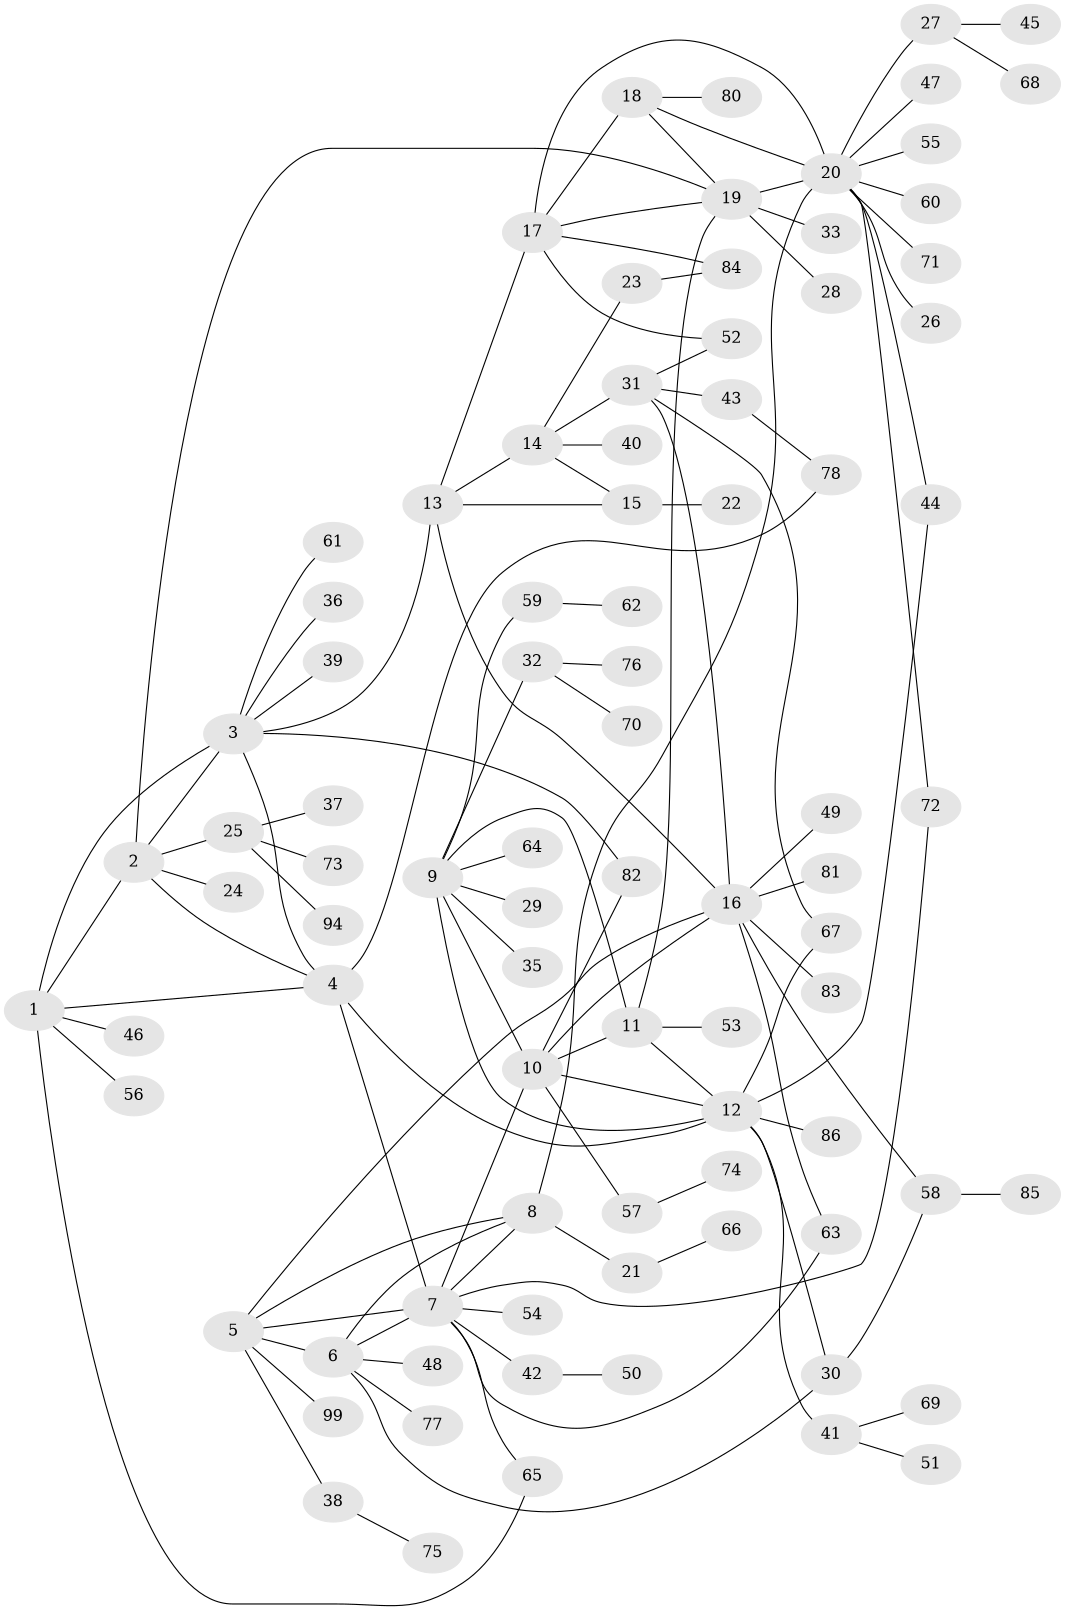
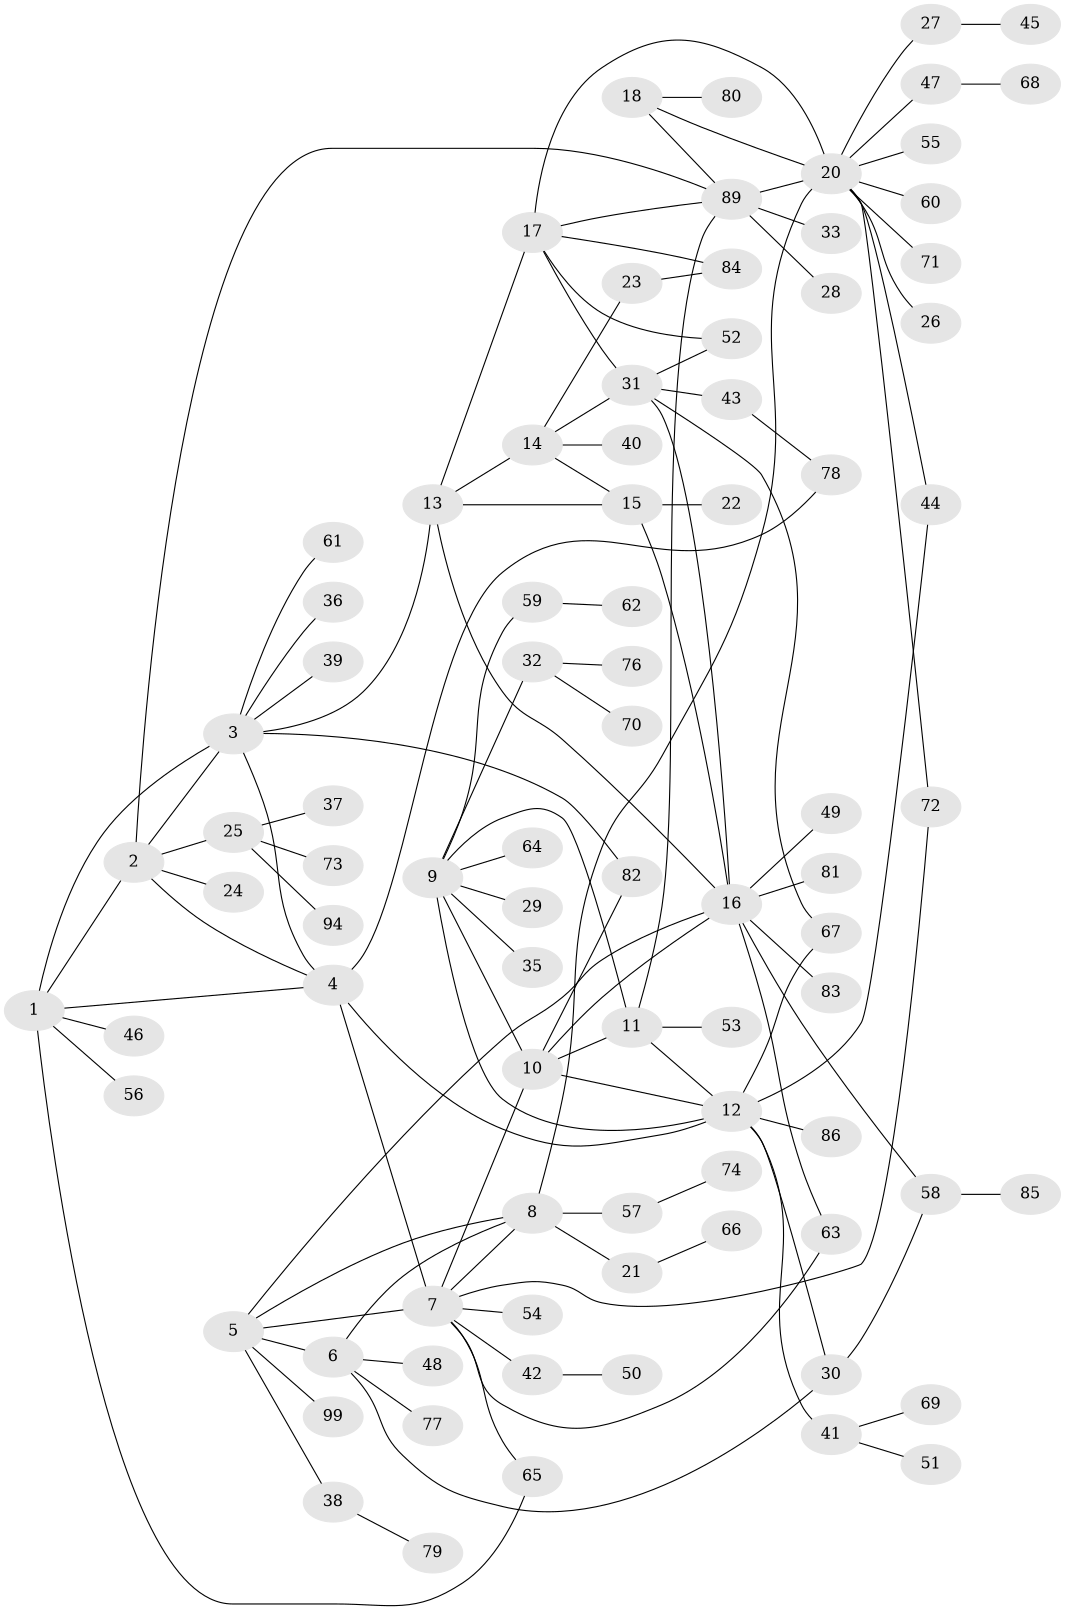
edge "27" -- "68": now "47" -- "68"
edge "18" -- "17": now "31" -- "17"
node "19": label "19" -> "89"
edge "15" -- "16": added
edge "10" -- "57": now "8" -- "57"
edge "7" -- "6": removed
node "75": label "75" -> "79"
